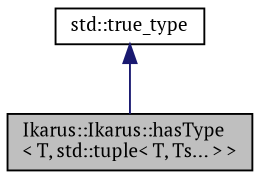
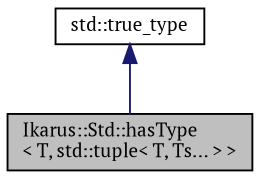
node "Ikarus::Ikarus::hasType < T, std::tuple< T, Ts... > >": label "Ikarus::Ikarus::hasType < T, std::tuple< T, Ts... > >" -> "Ikarus::Std::hasType < T, std::tuple< T, Ts... > >"
